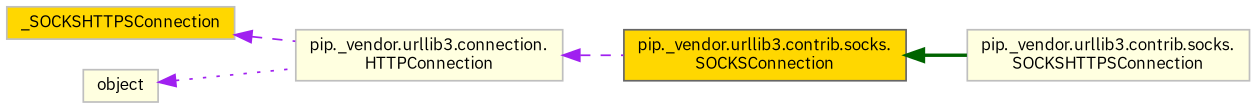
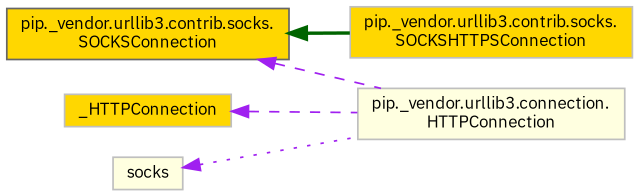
node "_SOCKSHTTPSConnection": label "_SOCKSHTTPSConnection" -> "_HTTPConnection"
edge "pip._vendor.urllib3.contrib.socks. SOCKSConnection" -> "pip._vendor.urllib3.connection. HTTPConnection": reversed
node "pip._vendor.urllib3.contrib.socks. SOCKSHTTPSConnection": fillcolor lightyellow -> gold
node "object": label "object" -> "socks"
